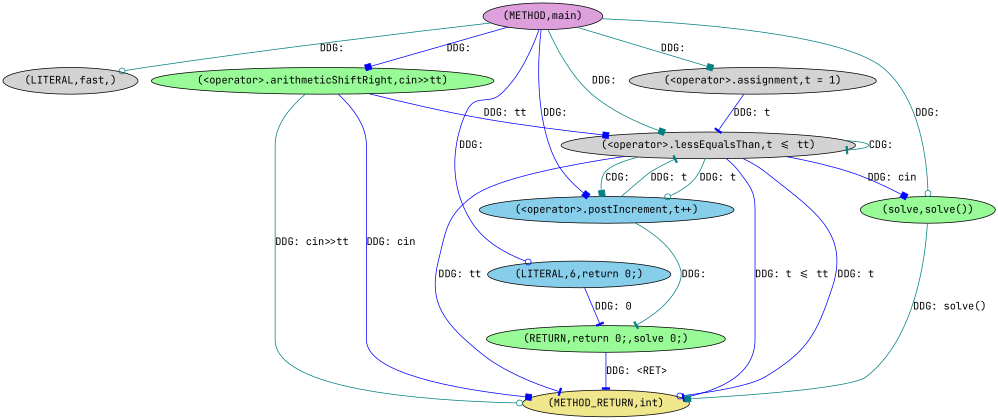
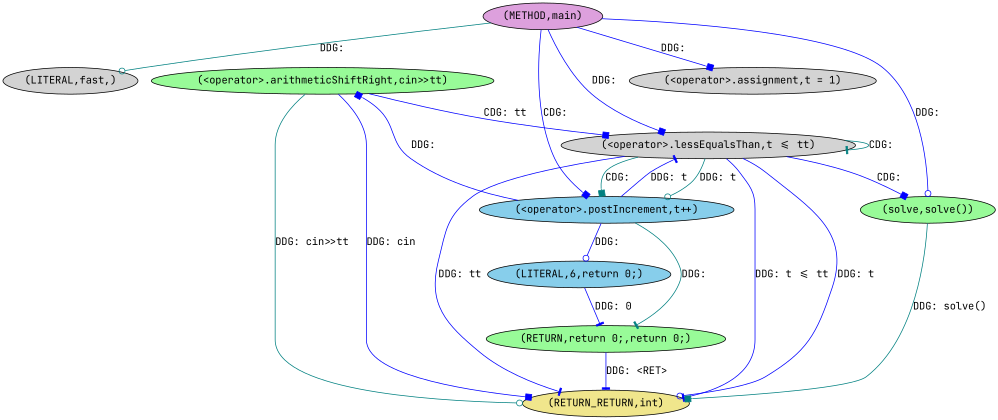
edge "(METHOD,main)" -> "(solve,solve())": color teal -> blue
edge "(METHOD,main)" -> "(<operator>.arithmeticShiftRight,cin>>tt)": now "(<operator>.postIncrement,t++)" -> "(<operator>.arithmeticShiftRight,cin>>tt)"
edge "(METHOD,main)" -> "(<operator>.assignment,t = 1)": color teal -> blue
edge "(METHOD,main)" -> "(<operator>.lessEqualsThan,t <= tt)": color teal -> blue
edge "(<operator>.assignment,t = 1)" -> "(<operator>.lessEqualsThan,t <= tt)": removed, label "DDG: t"
edge "(<operator>.arithmeticShiftRight,cin>>tt)" -> "(<operator>.lessEqualsThan,t <= tt)": label "DDG: tt" -> "CDG: tt"
edge "(METHOD,main)" -> "(<operator>.postIncrement,t++)": label "DDG: " -> "CDG: "
edge "(METHOD,main)" -> "(LITERAL,6,return 0;)": now "(<operator>.postIncrement,t++)" -> "(LITERAL,6,return 0;)"
edge "(<operator>.postIncrement,t++)" -> "(<operator>.lessEqualsThan,t <= tt)": color teal -> blue
edge "(<operator>.lessEqualsThan,t <= tt)" -> "(solve,solve())": label "DDG: cin" -> "CDG: "
node "(RETURN,return 0;,solve 0;)": label "(RETURN,return 0;,solve 0;)" -> "(RETURN,return 0;,return 0;)"
node "(METHOD_RETURN,int)": label "(METHOD_RETURN,int)" -> "(RETURN_RETURN,int)"
